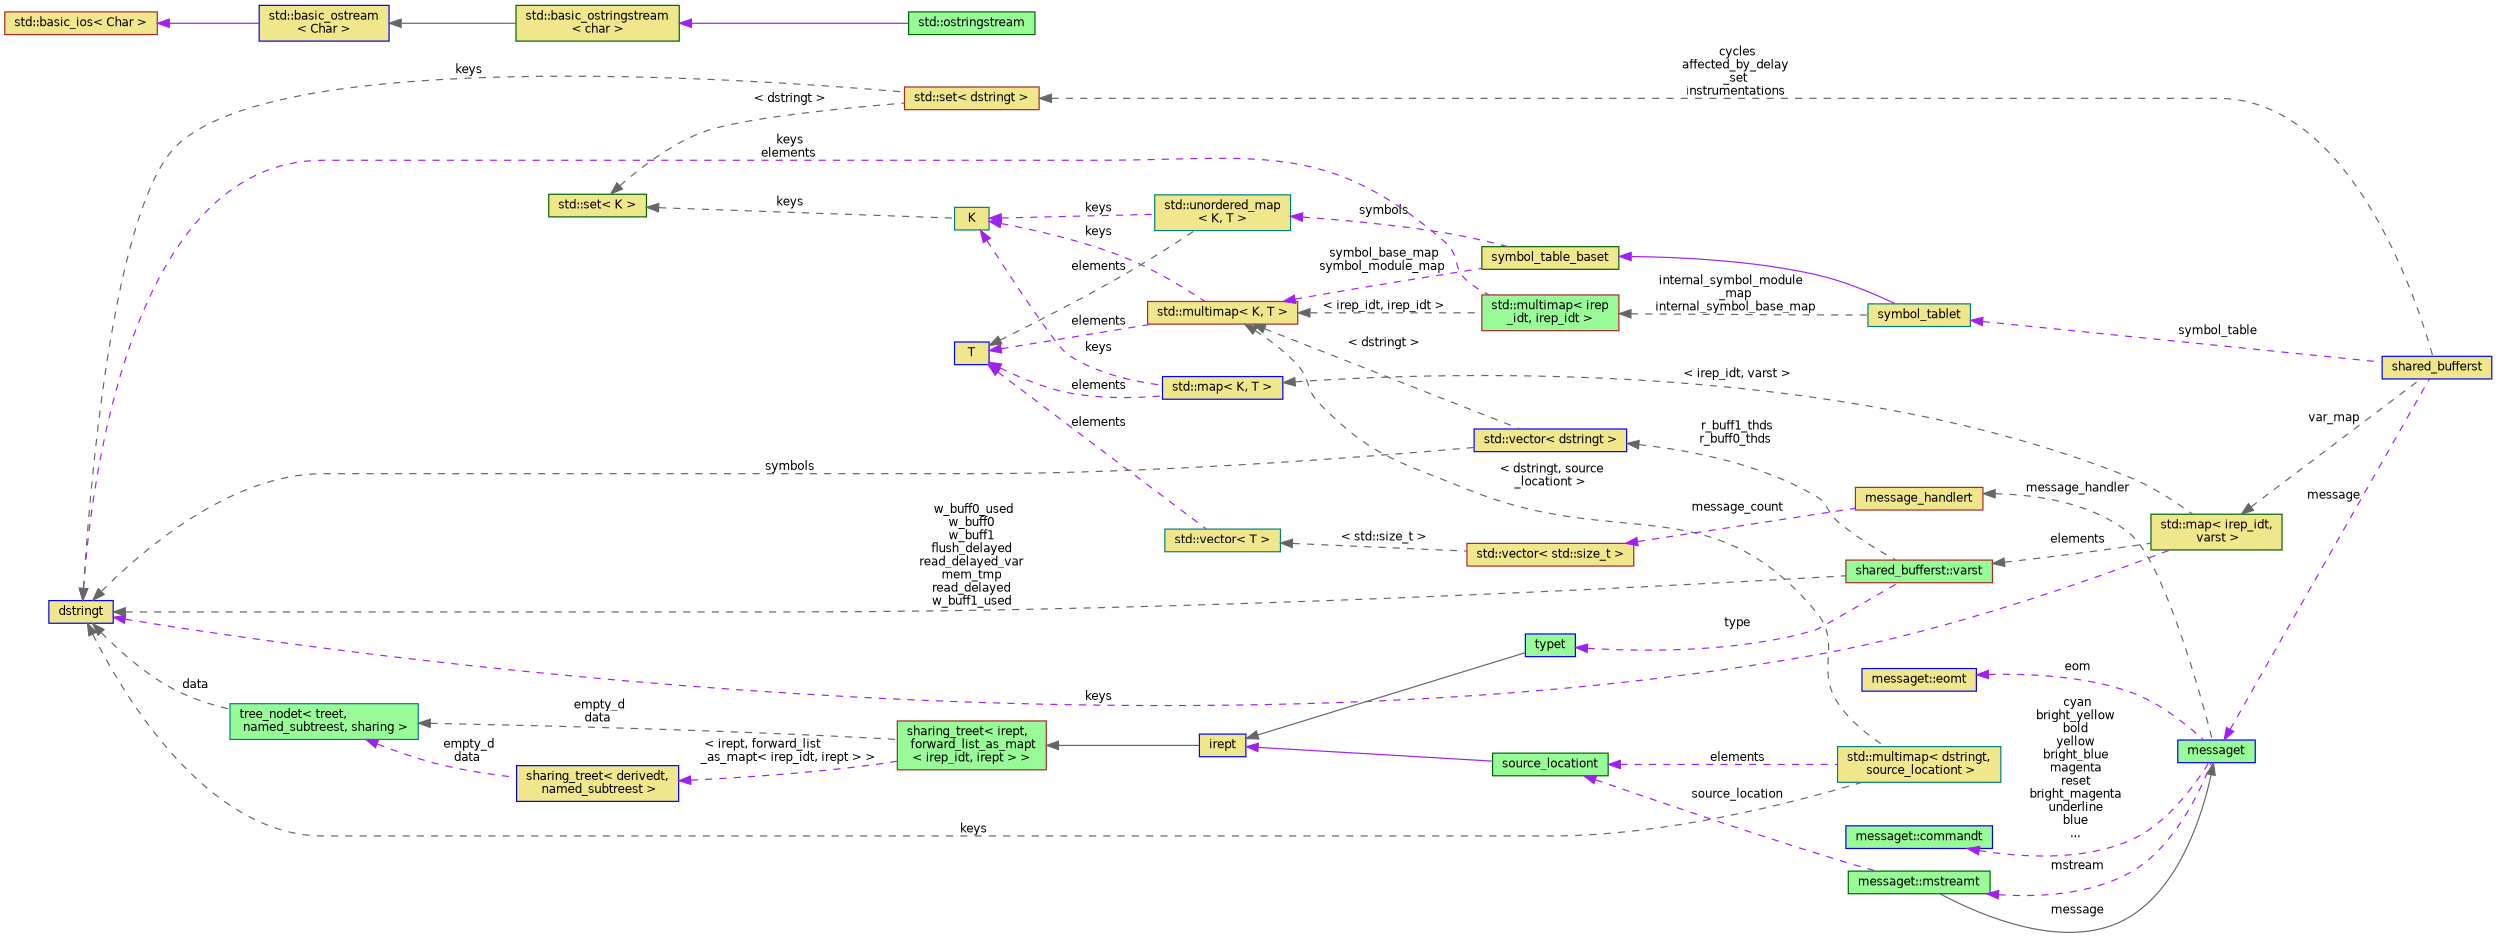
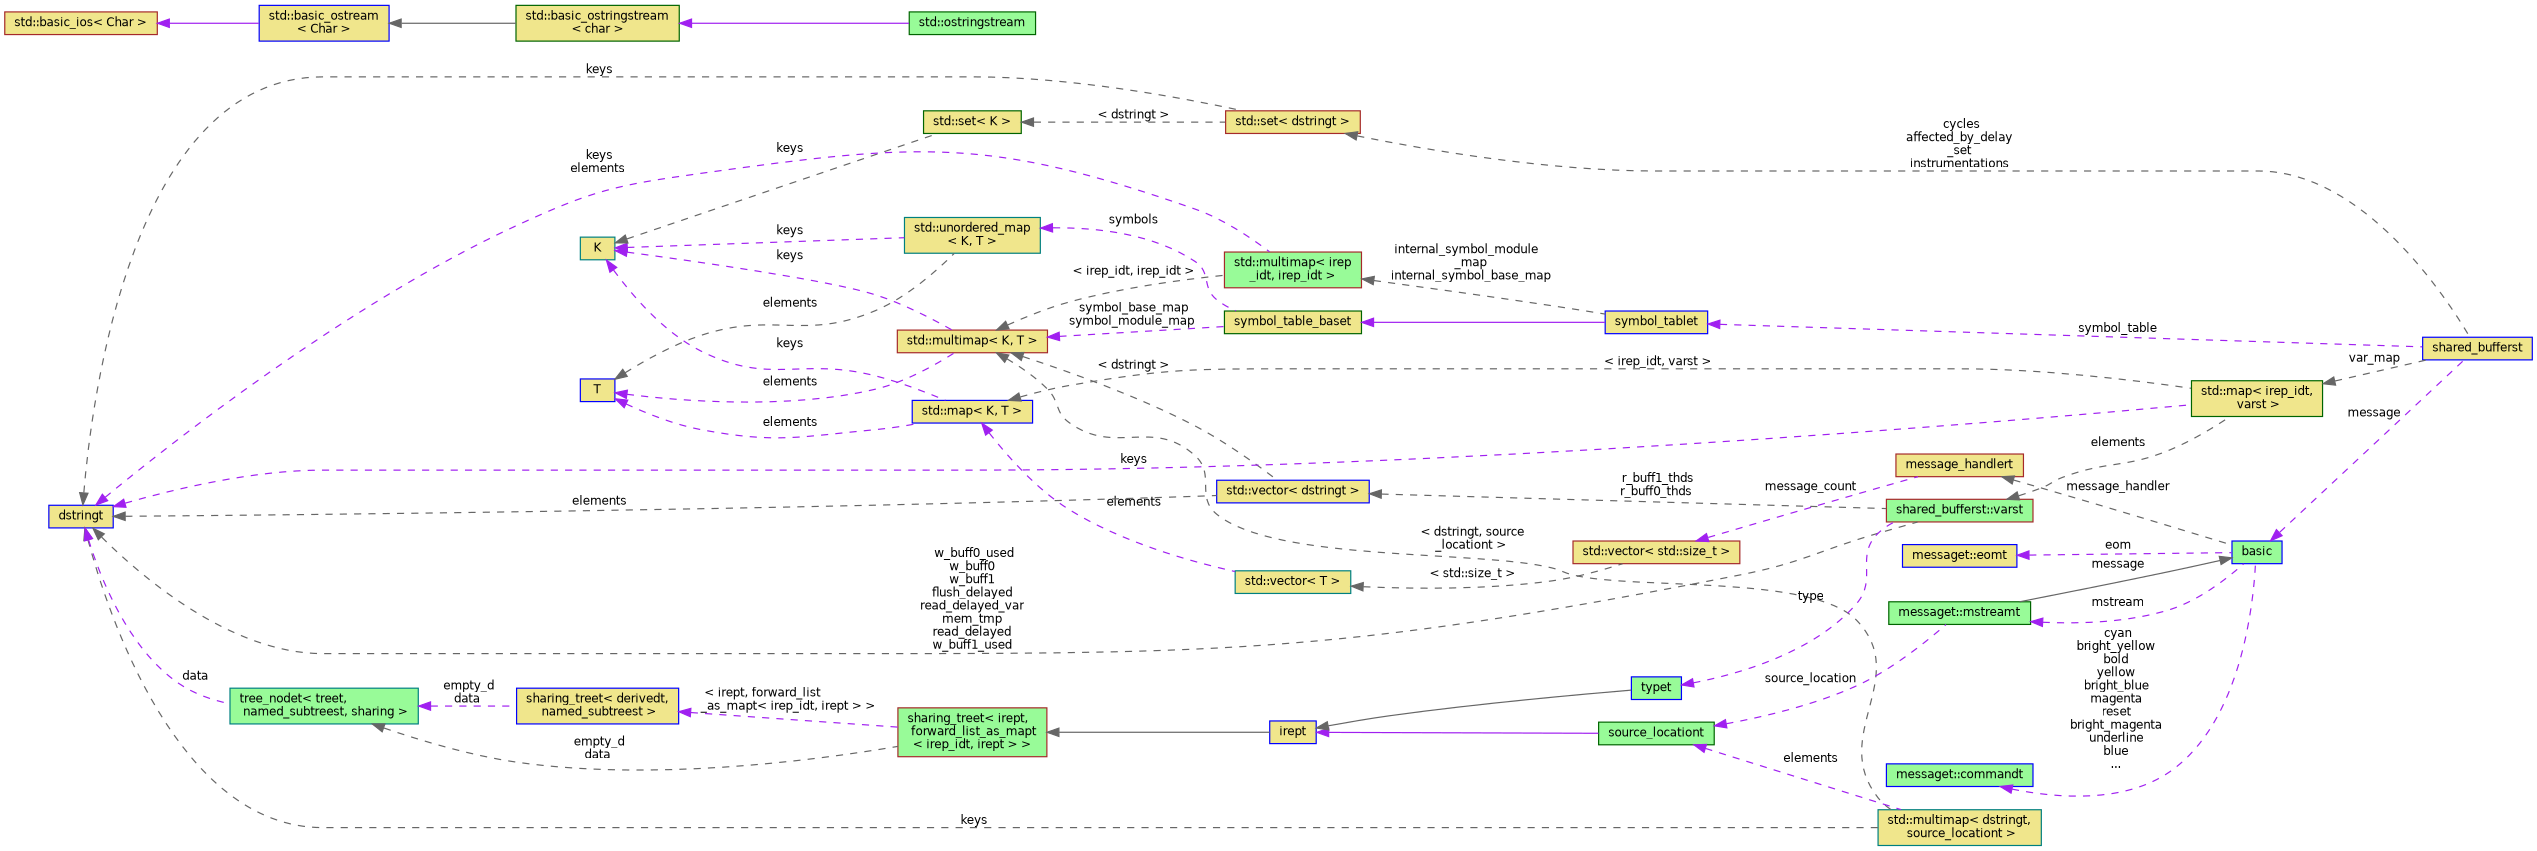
edge "K" -> "std::set< K >": reversed
node "symbol_tablet": color teal -> blue
edge "std::vector< T >" -> "T": now "std::vector< T >" -> "std::map< K, T >"
edge "std::vector< dstringt >" -> "dstringt": label " symbols" -> " elements"
edge "tree_nodet< treet, named_subtreest, sharing >" -> "dstringt": color gray40 -> purple
node "messaget": label "messaget" -> "basic"
